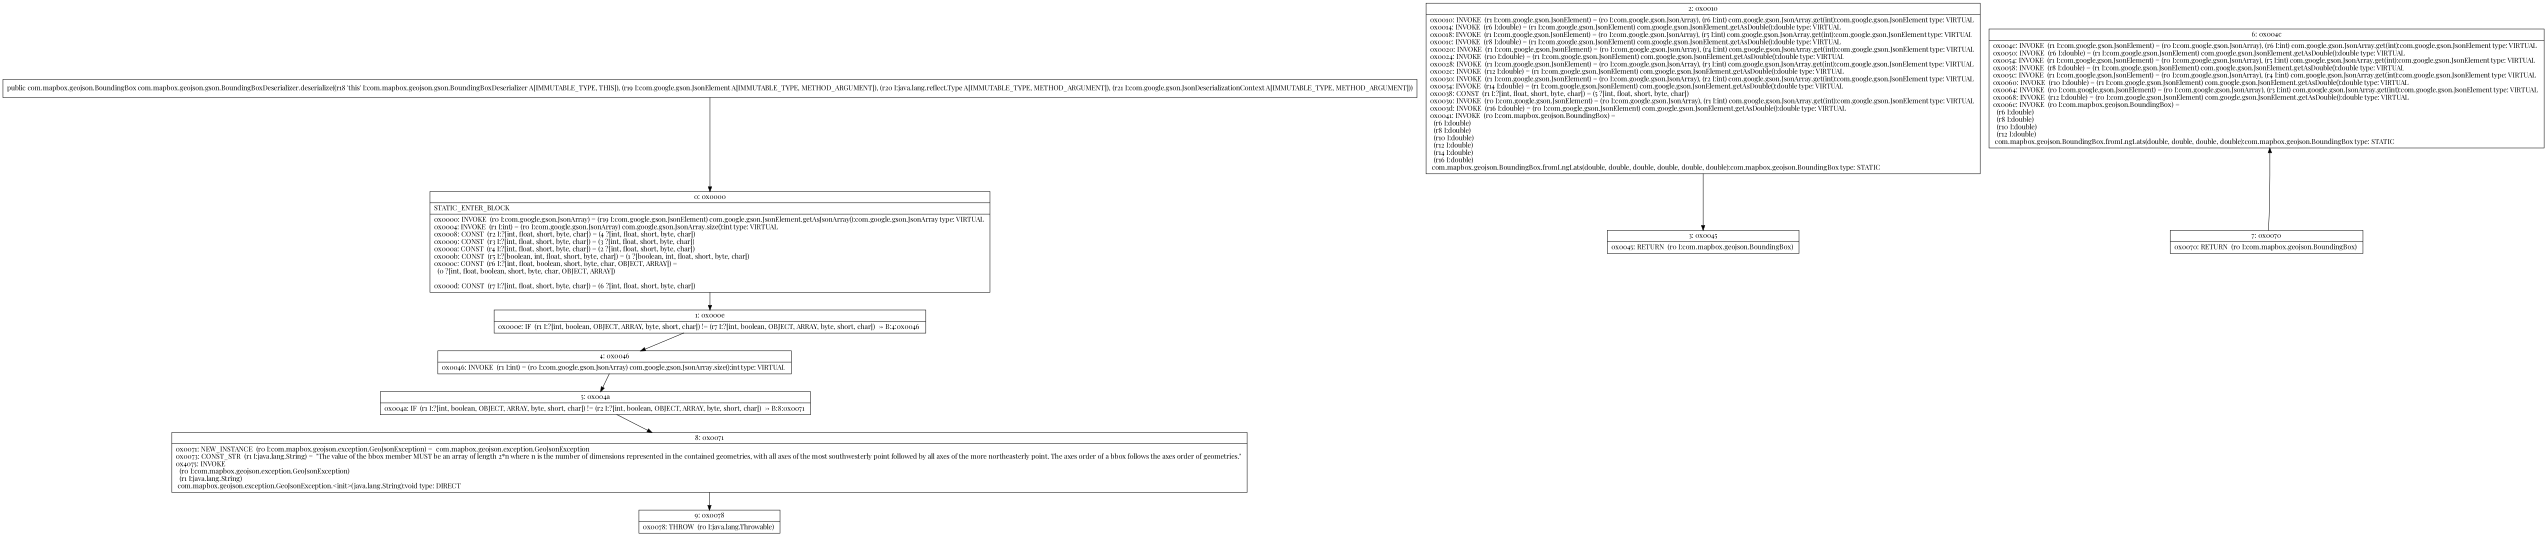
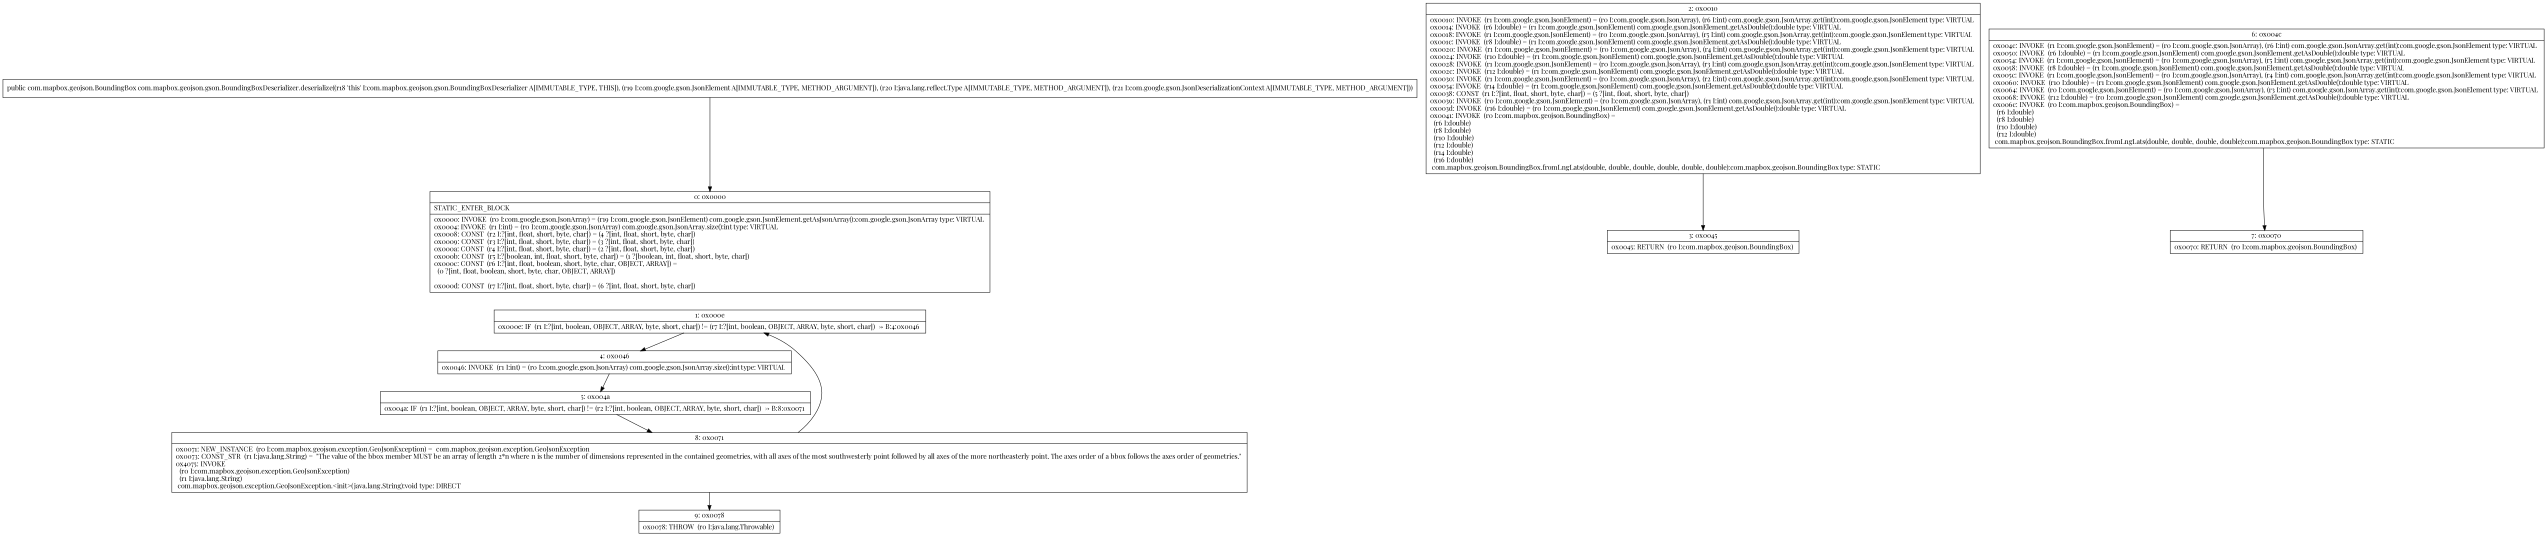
edge "7: 0x0070" -> "6: 0x004c": reversed
edge "0: 0x0000" -> "1: 0x000e": now "8: 0x0071" -> "1: 0x000e"
